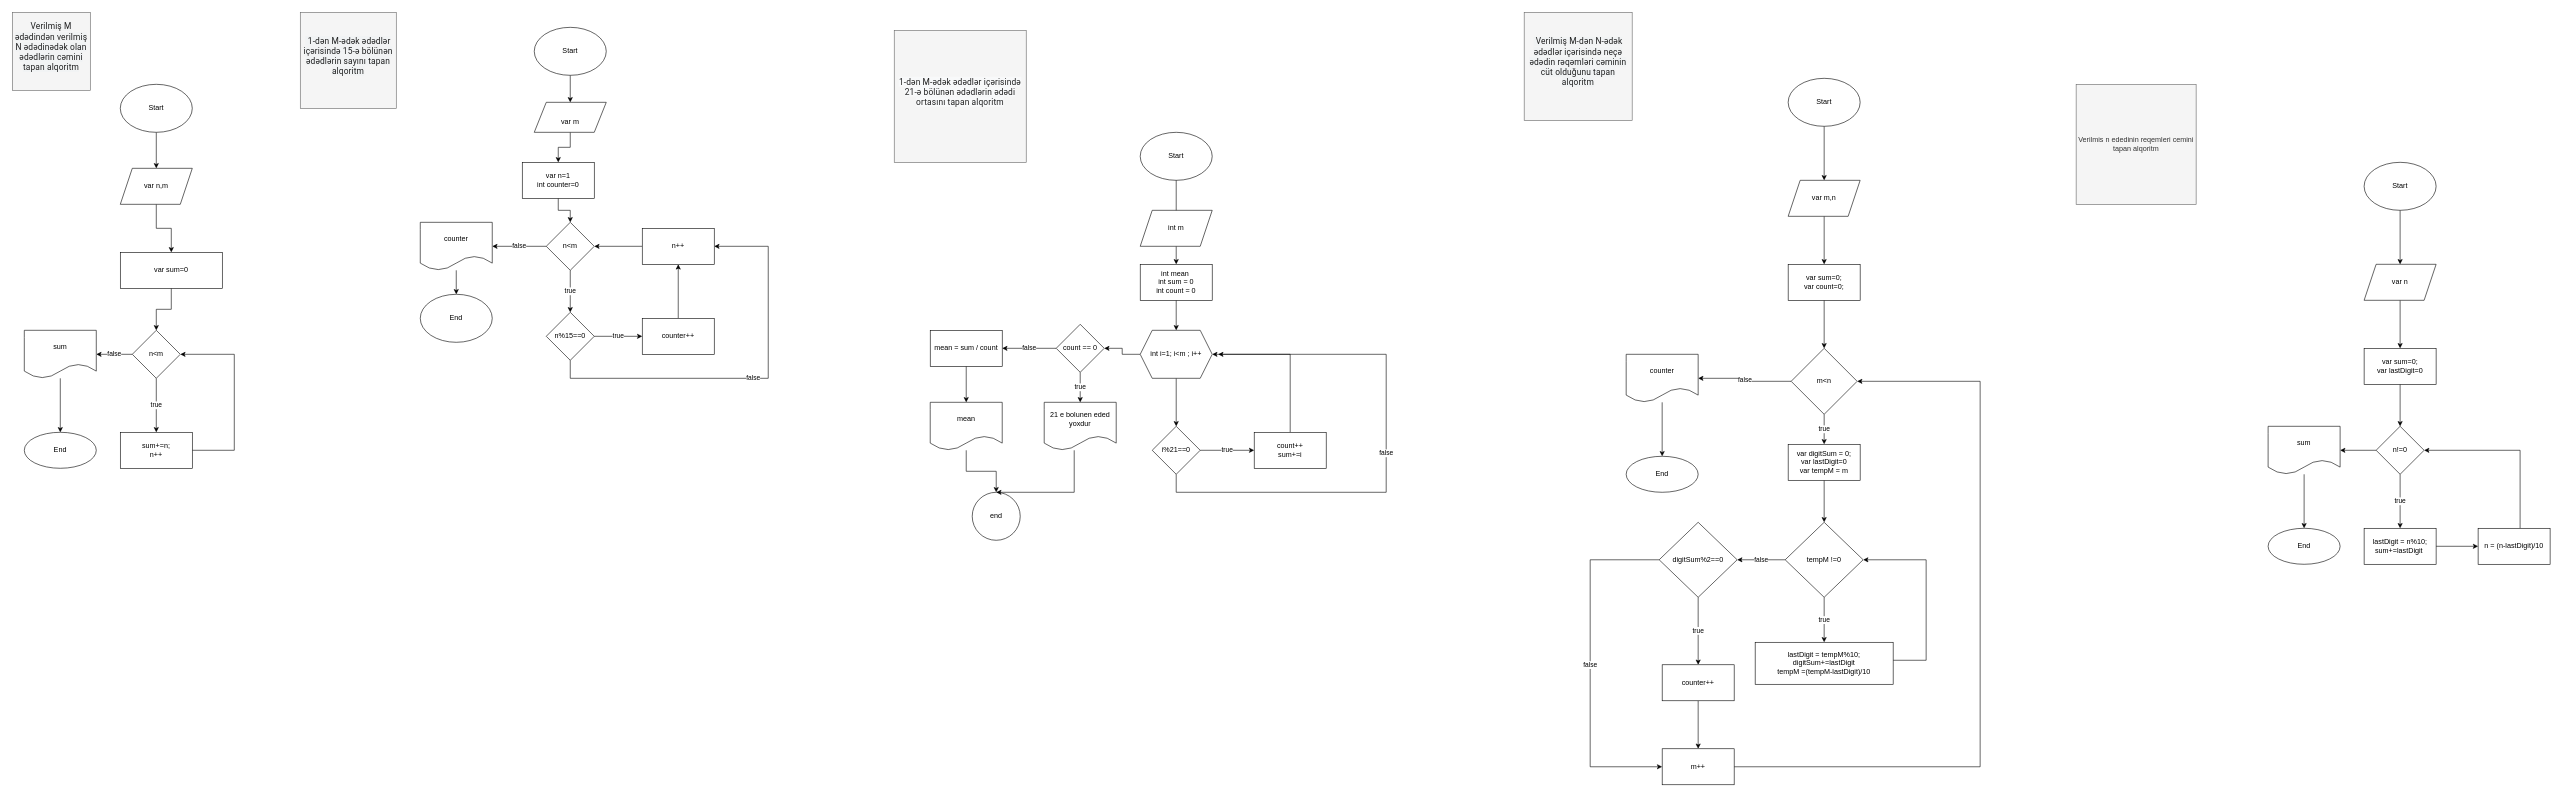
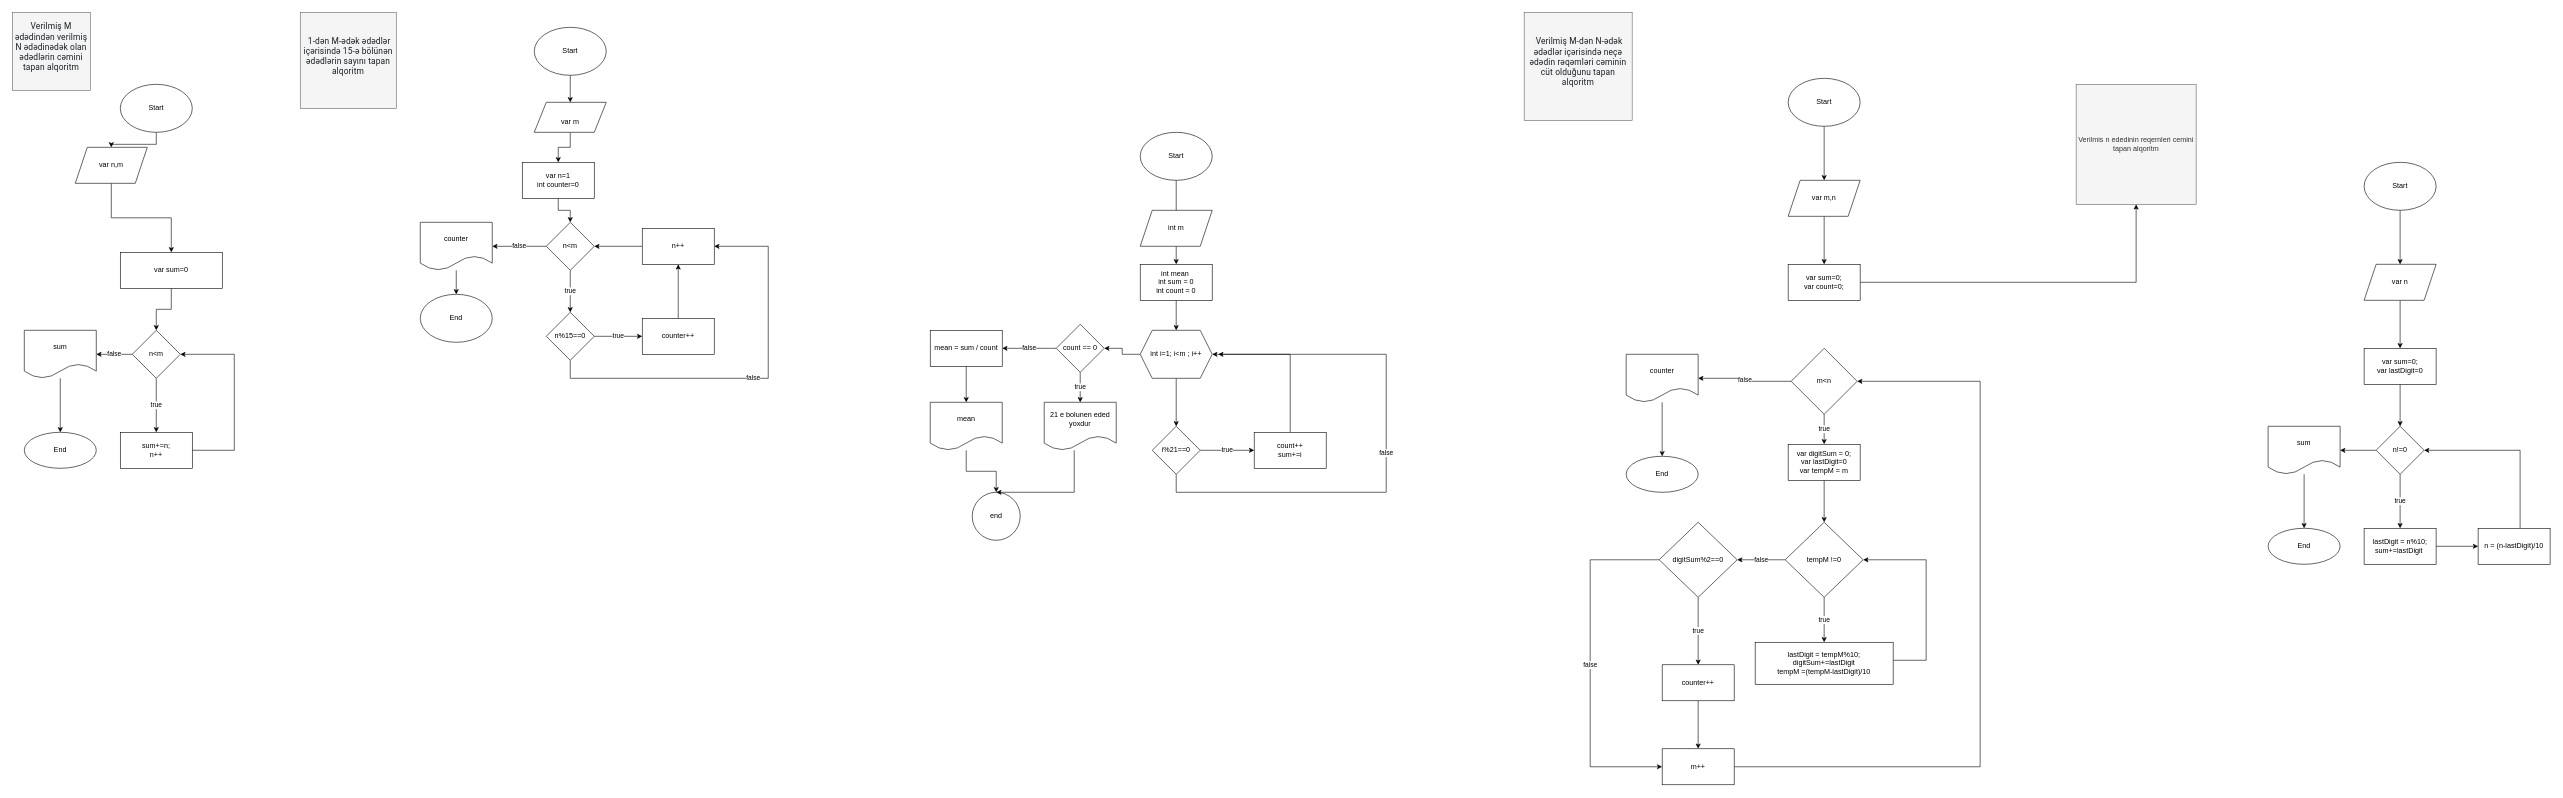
node "1-dən M-ədək ədədlər içərisində 21-ə bölünən ədədlərin ədədi ortasını tapan alqoritm": removed
node "var n,m": moved (156, 186) -> (111, 165)
edge "var sum=0; var count=0;" -> "m<n": now "var sum=0; var count=0;" -> "Verilmis n ededinin reqemleri cemini tapan alqoritm"
